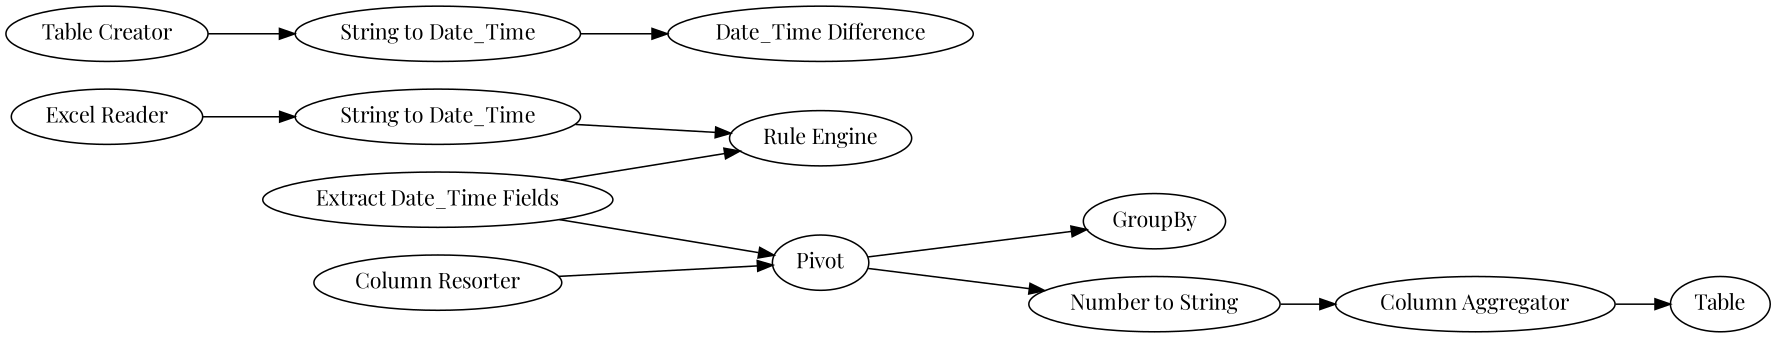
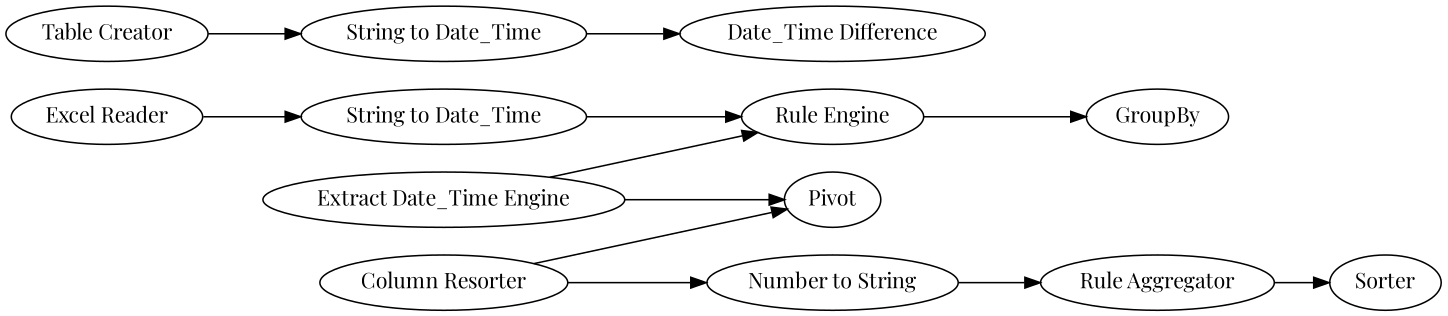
node "Extract Date_Time Fields": label "Extract Date_Time Fields" -> "Extract Date_Time Engine"
edge "Pivot" -> "GroupBy": now "Rule Engine" -> "GroupBy"
edge "Pivot" -> "Number to String": now "Column Resorter" -> "Number to String"
node "Column Aggregator": label "Column Aggregator" -> "Rule Aggregator"
node "Table": label "Table" -> "Sorter"
